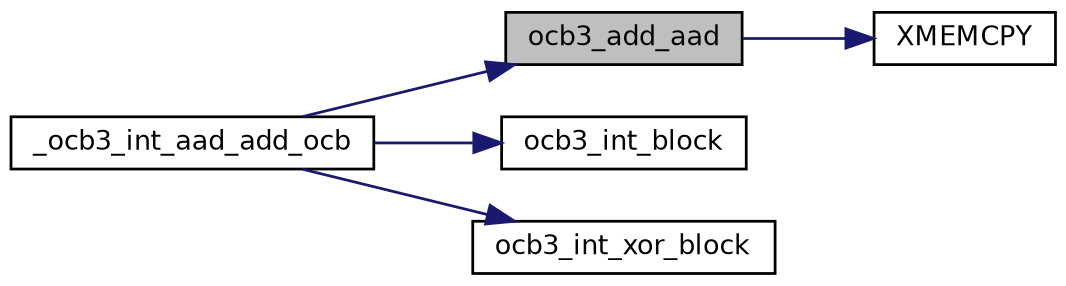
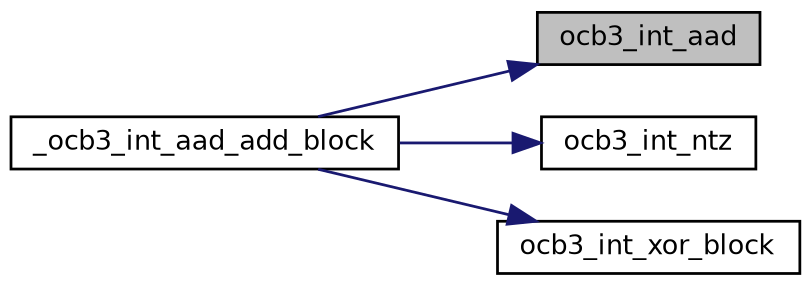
node "ocb3_add_aad": label "ocb3_add_aad" -> "ocb3_int_aad"
node "XMEMCPY": removed
node "_ocb3_int_aad_add_ocb": label "_ocb3_int_aad_add_ocb" -> "_ocb3_int_aad_add_block"
node "ocb3_int_block": label "ocb3_int_block" -> "ocb3_int_ntz"
